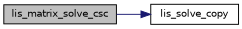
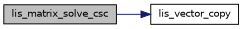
node "lis_solve_copy": label "lis_solve_copy" -> "lis_vector_copy"
